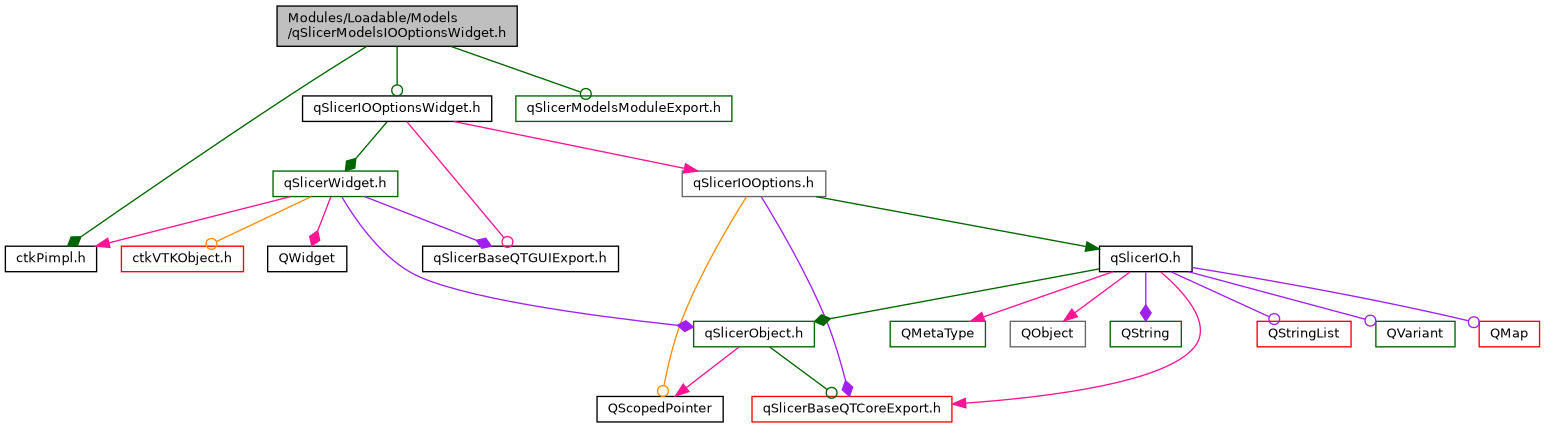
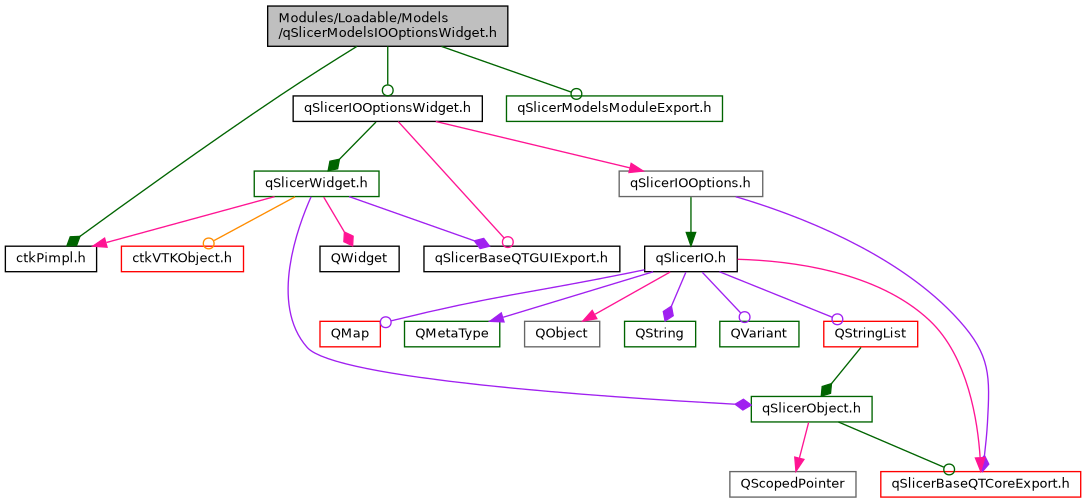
edge "qSlicerIOOptions.h" -> "QScopedPointer": removed
edge "qSlicerIO.h" -> "qSlicerObject.h": now "QStringList" -> "qSlicerObject.h"
edge "qSlicerIO.h" -> "QMetaType": color deeppink -> purple
node "QScopedPointer": color black -> gray40
